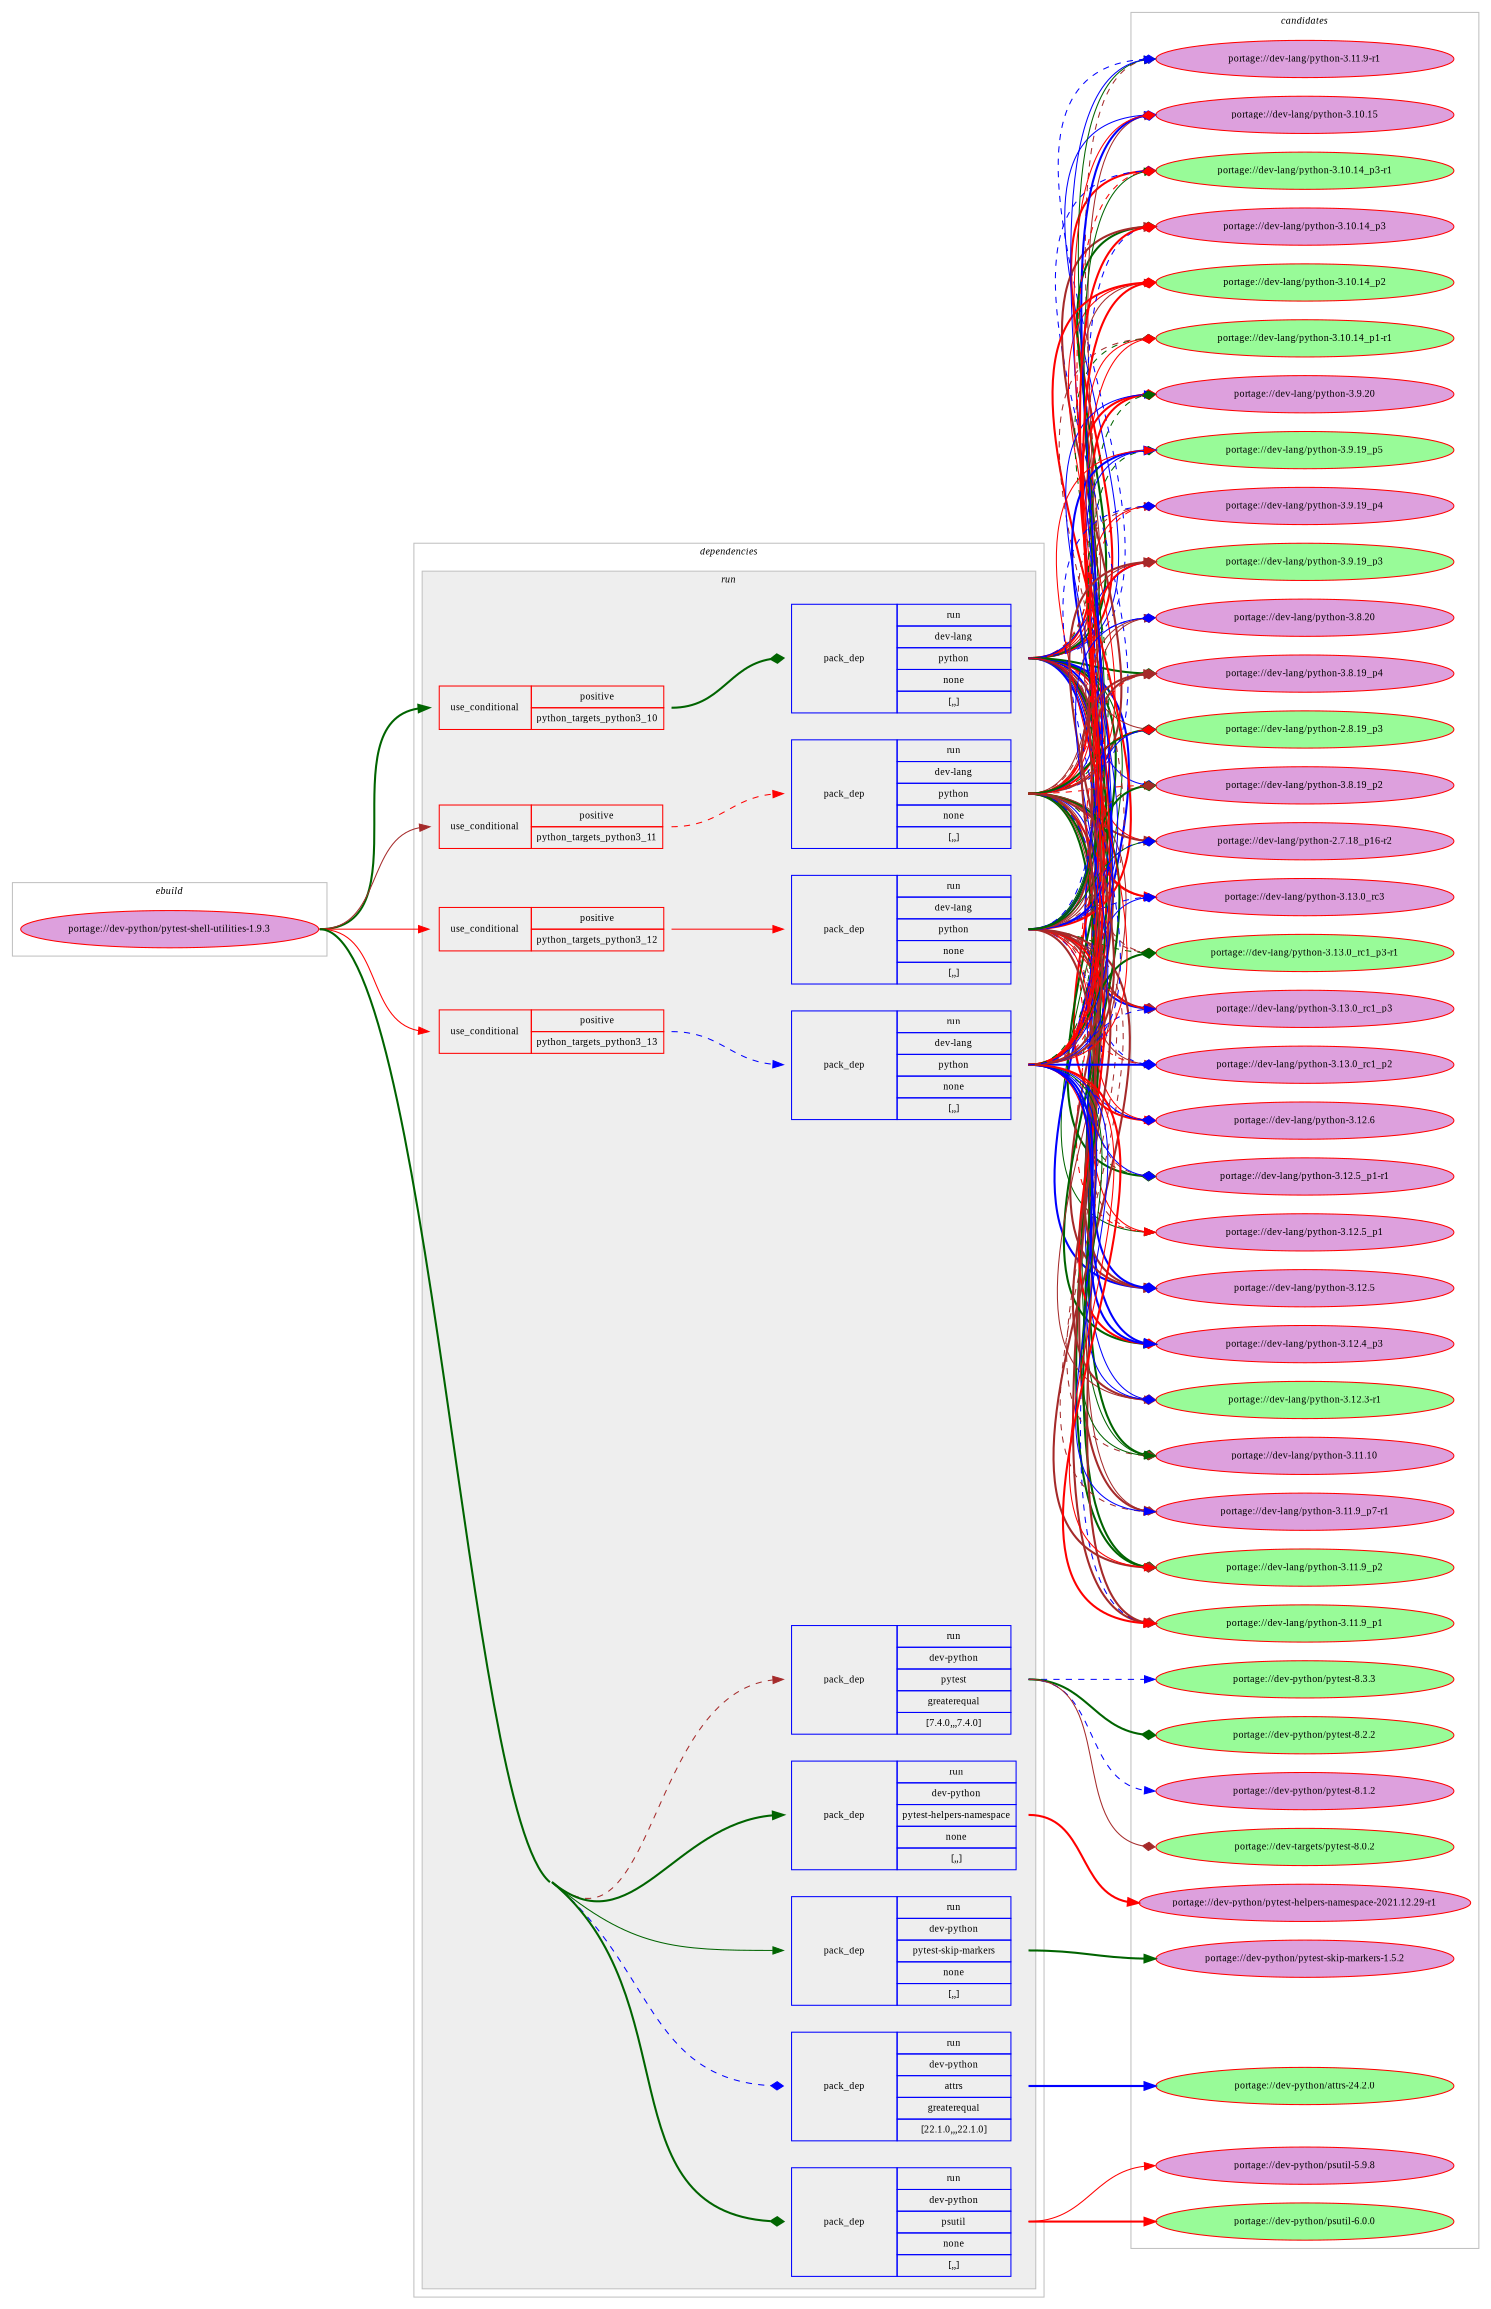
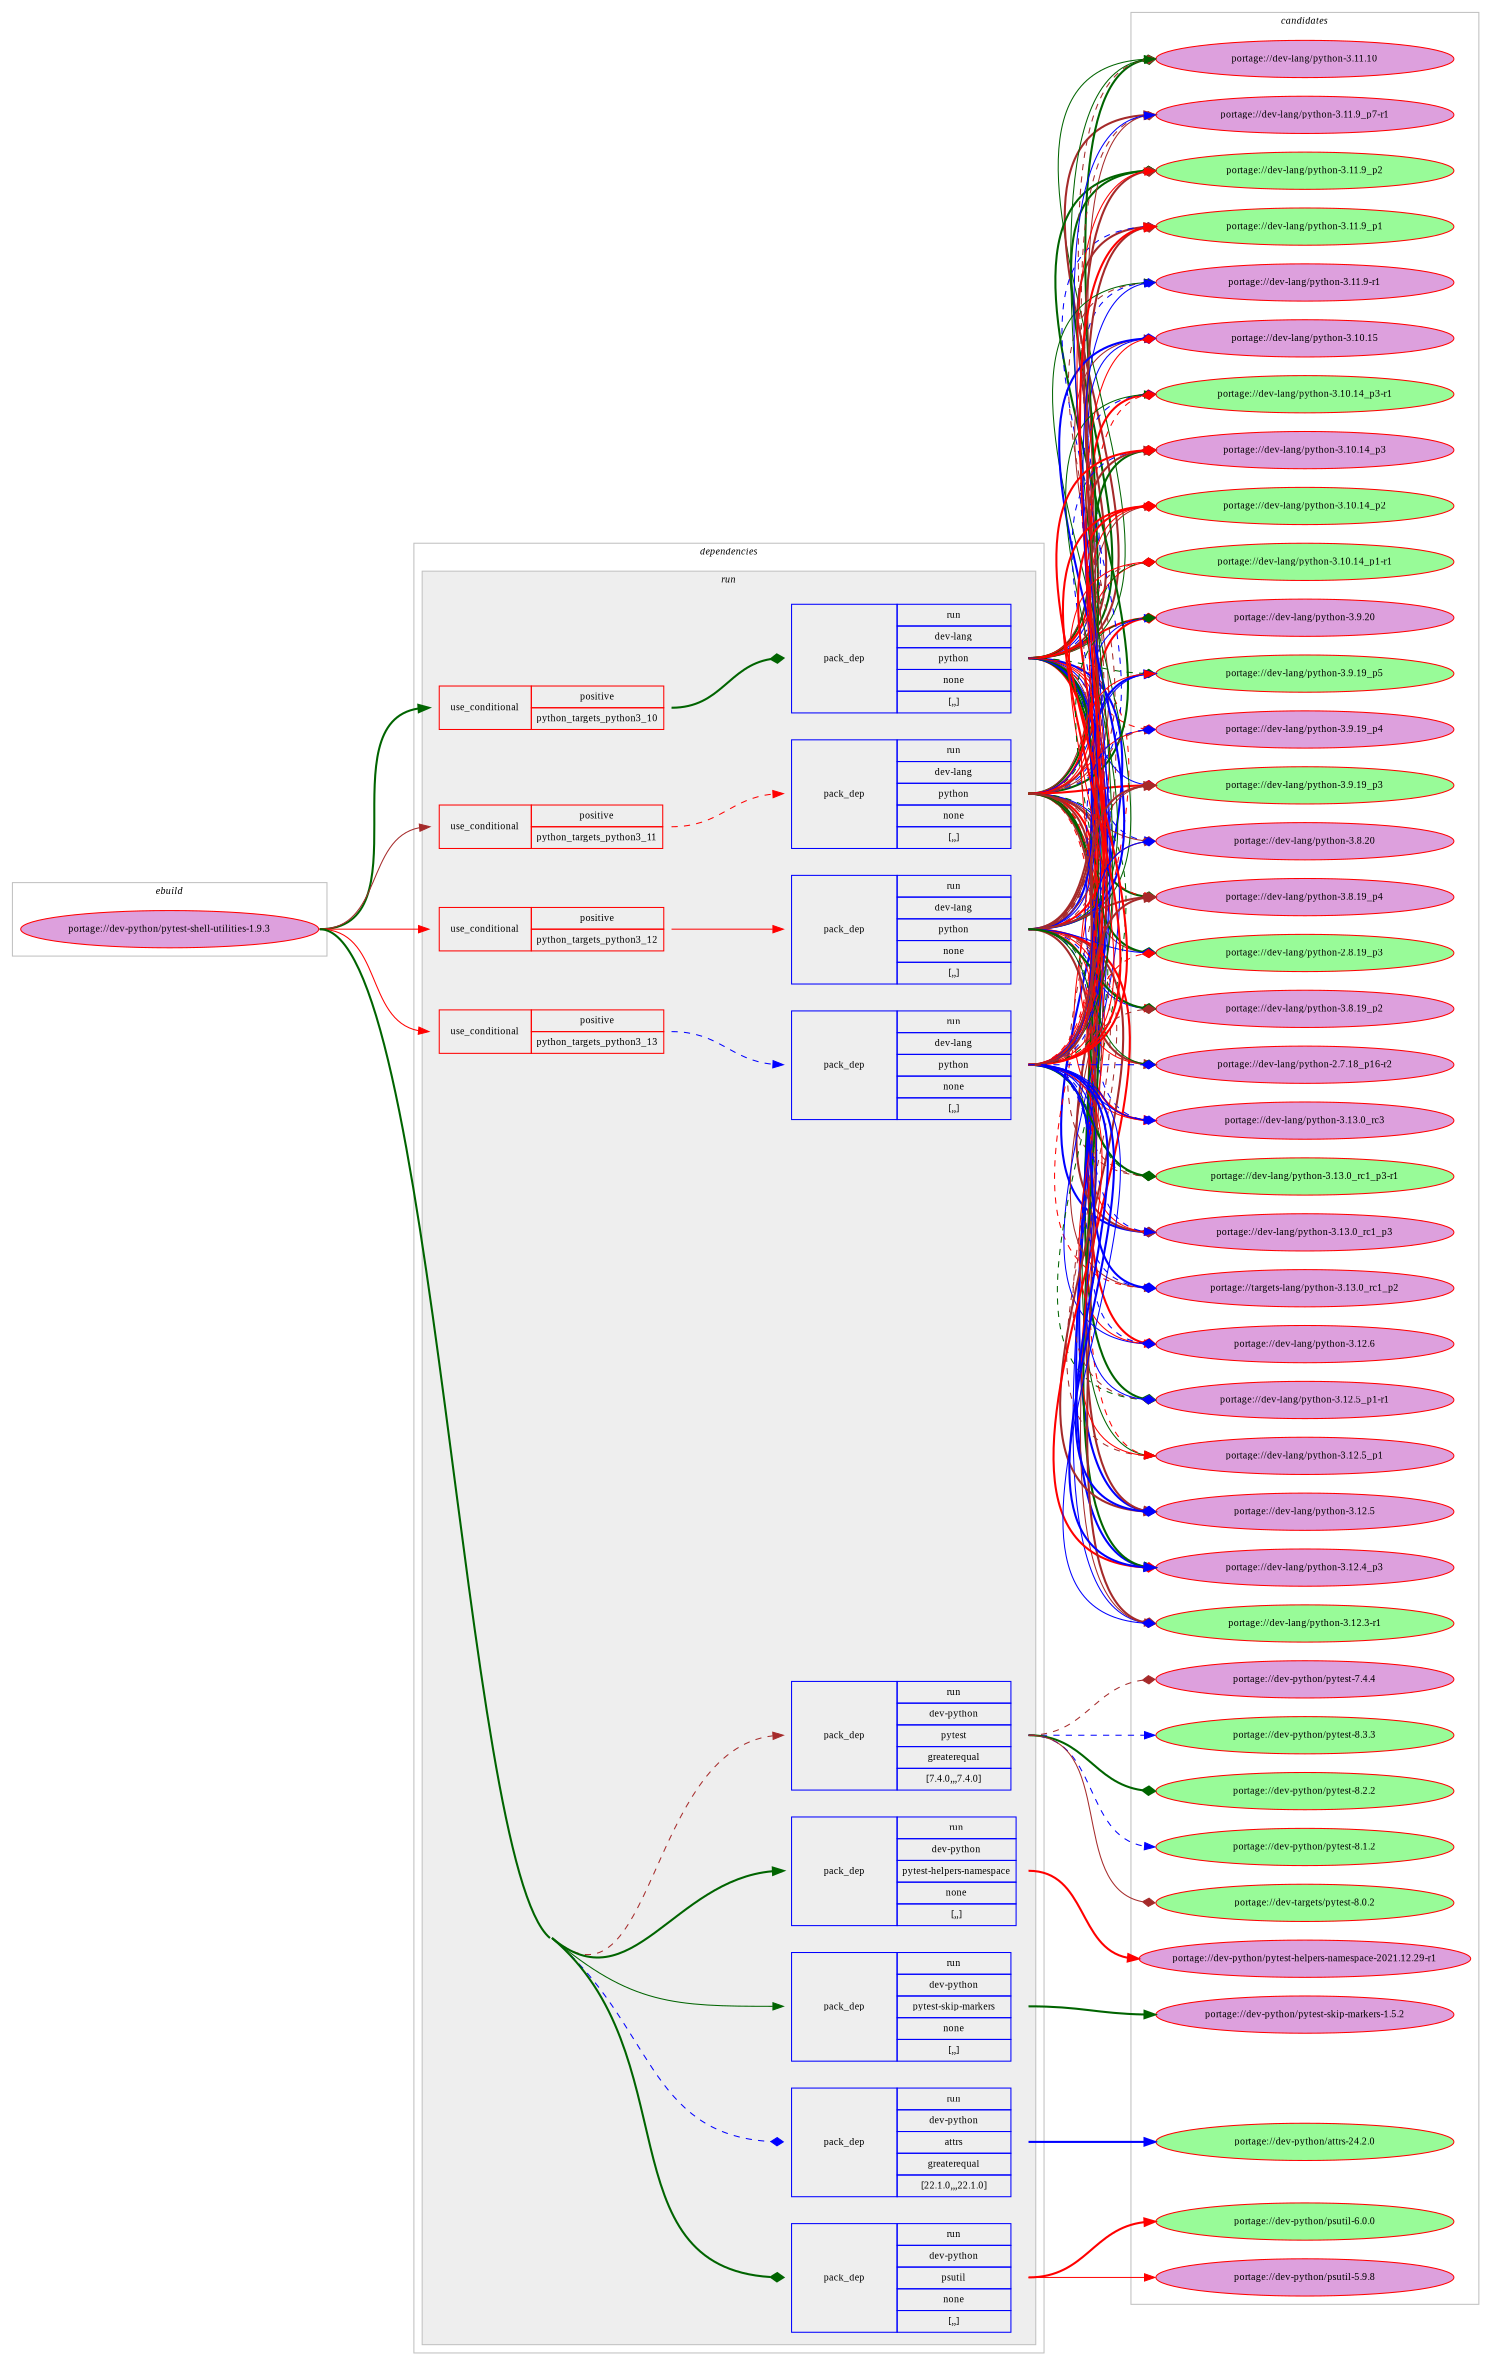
node "portage://dev-lang/python-3.13.0_rc1_p2": label "portage://dev-lang/python-3.13.0_rc1_p2" -> "portage://targets-lang/python-3.13.0_rc1_p2"
node "portage://dev-python/pytest-7.4.4": added
node "portage://dev-python/pytest-8.1.2": fillcolor plum -> palegreen
